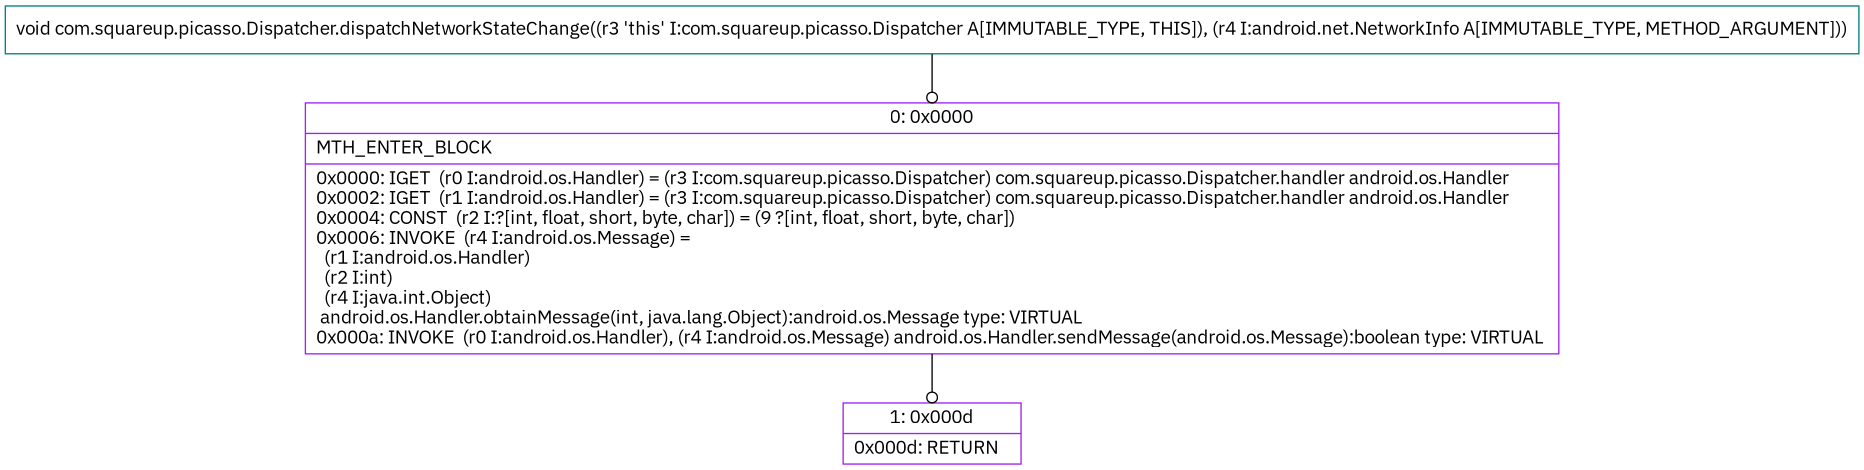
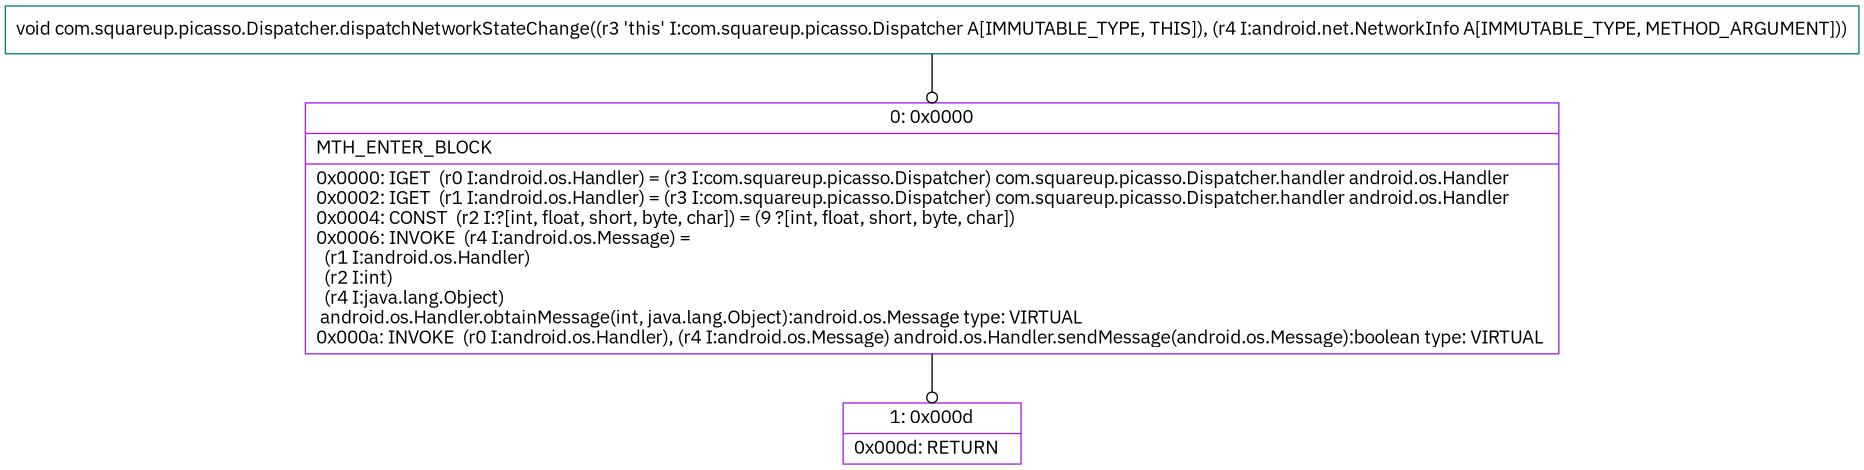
node "0: 0x0000": text "(r4 I:java.int.Object)" -> "(r4 I:java.lang.Object)"
